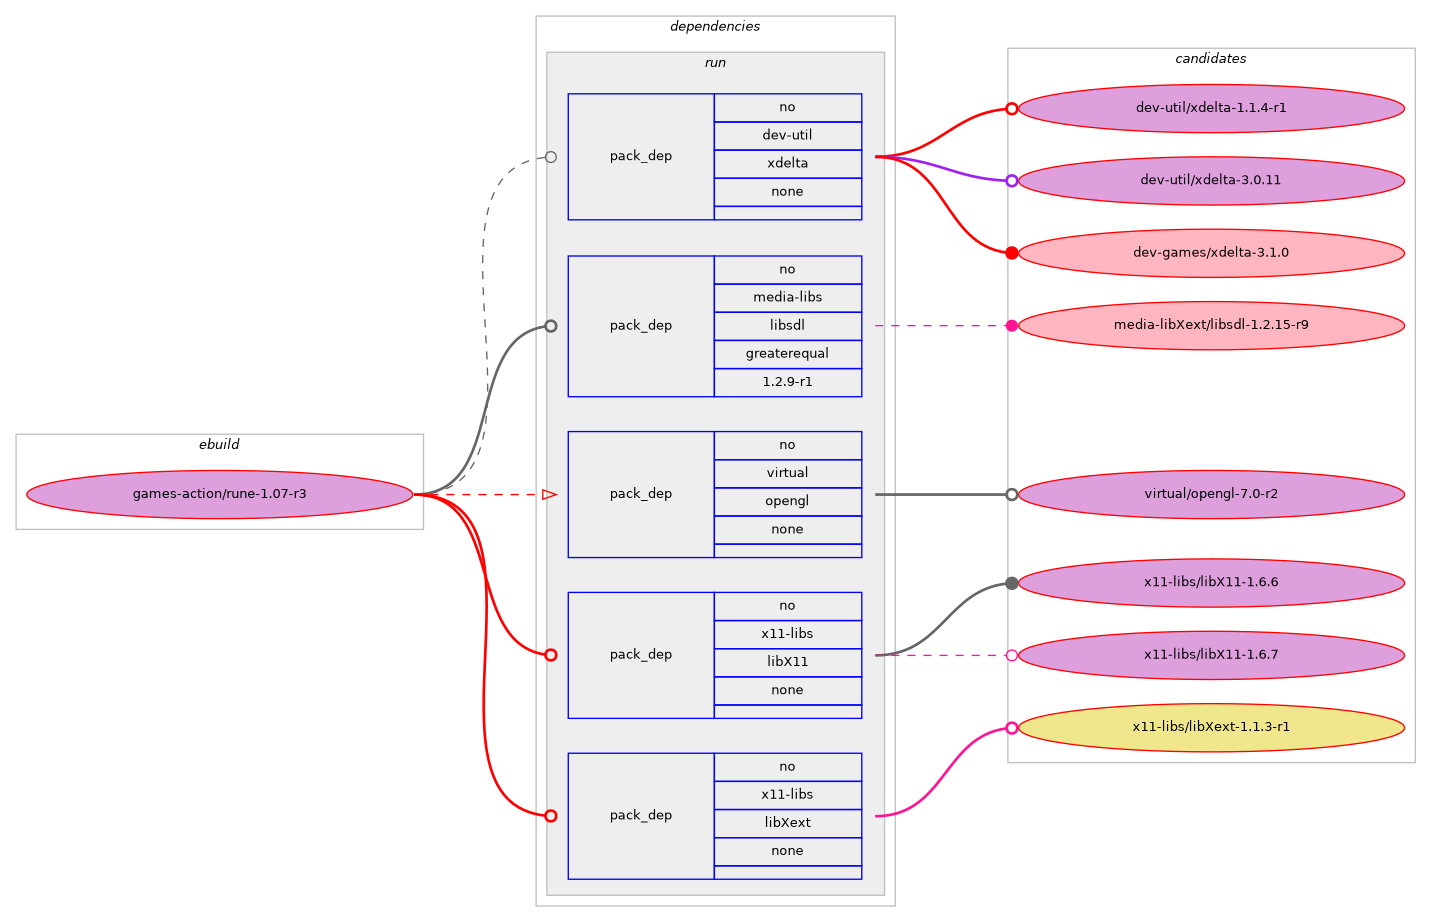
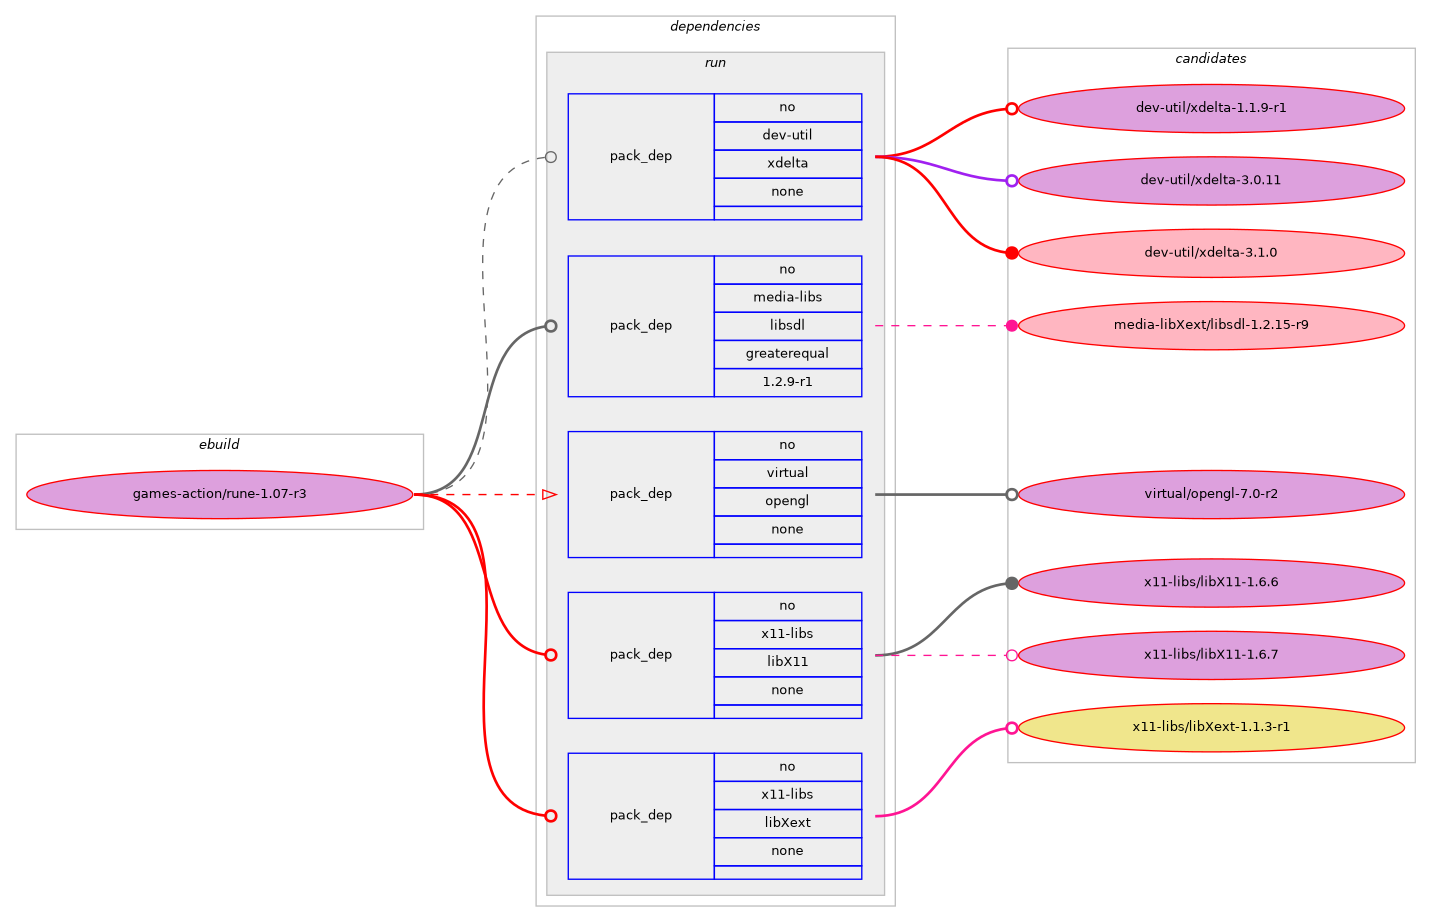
node "dev-util/xdelta-1.1.4-r1": label "dev-util/xdelta-1.1.4-r1" -> "dev-util/xdelta-1.1.9-r1"
node "dev-games/xdelta-3.1.0": label "dev-games/xdelta-3.1.0" -> "dev-util/xdelta-3.1.0"
